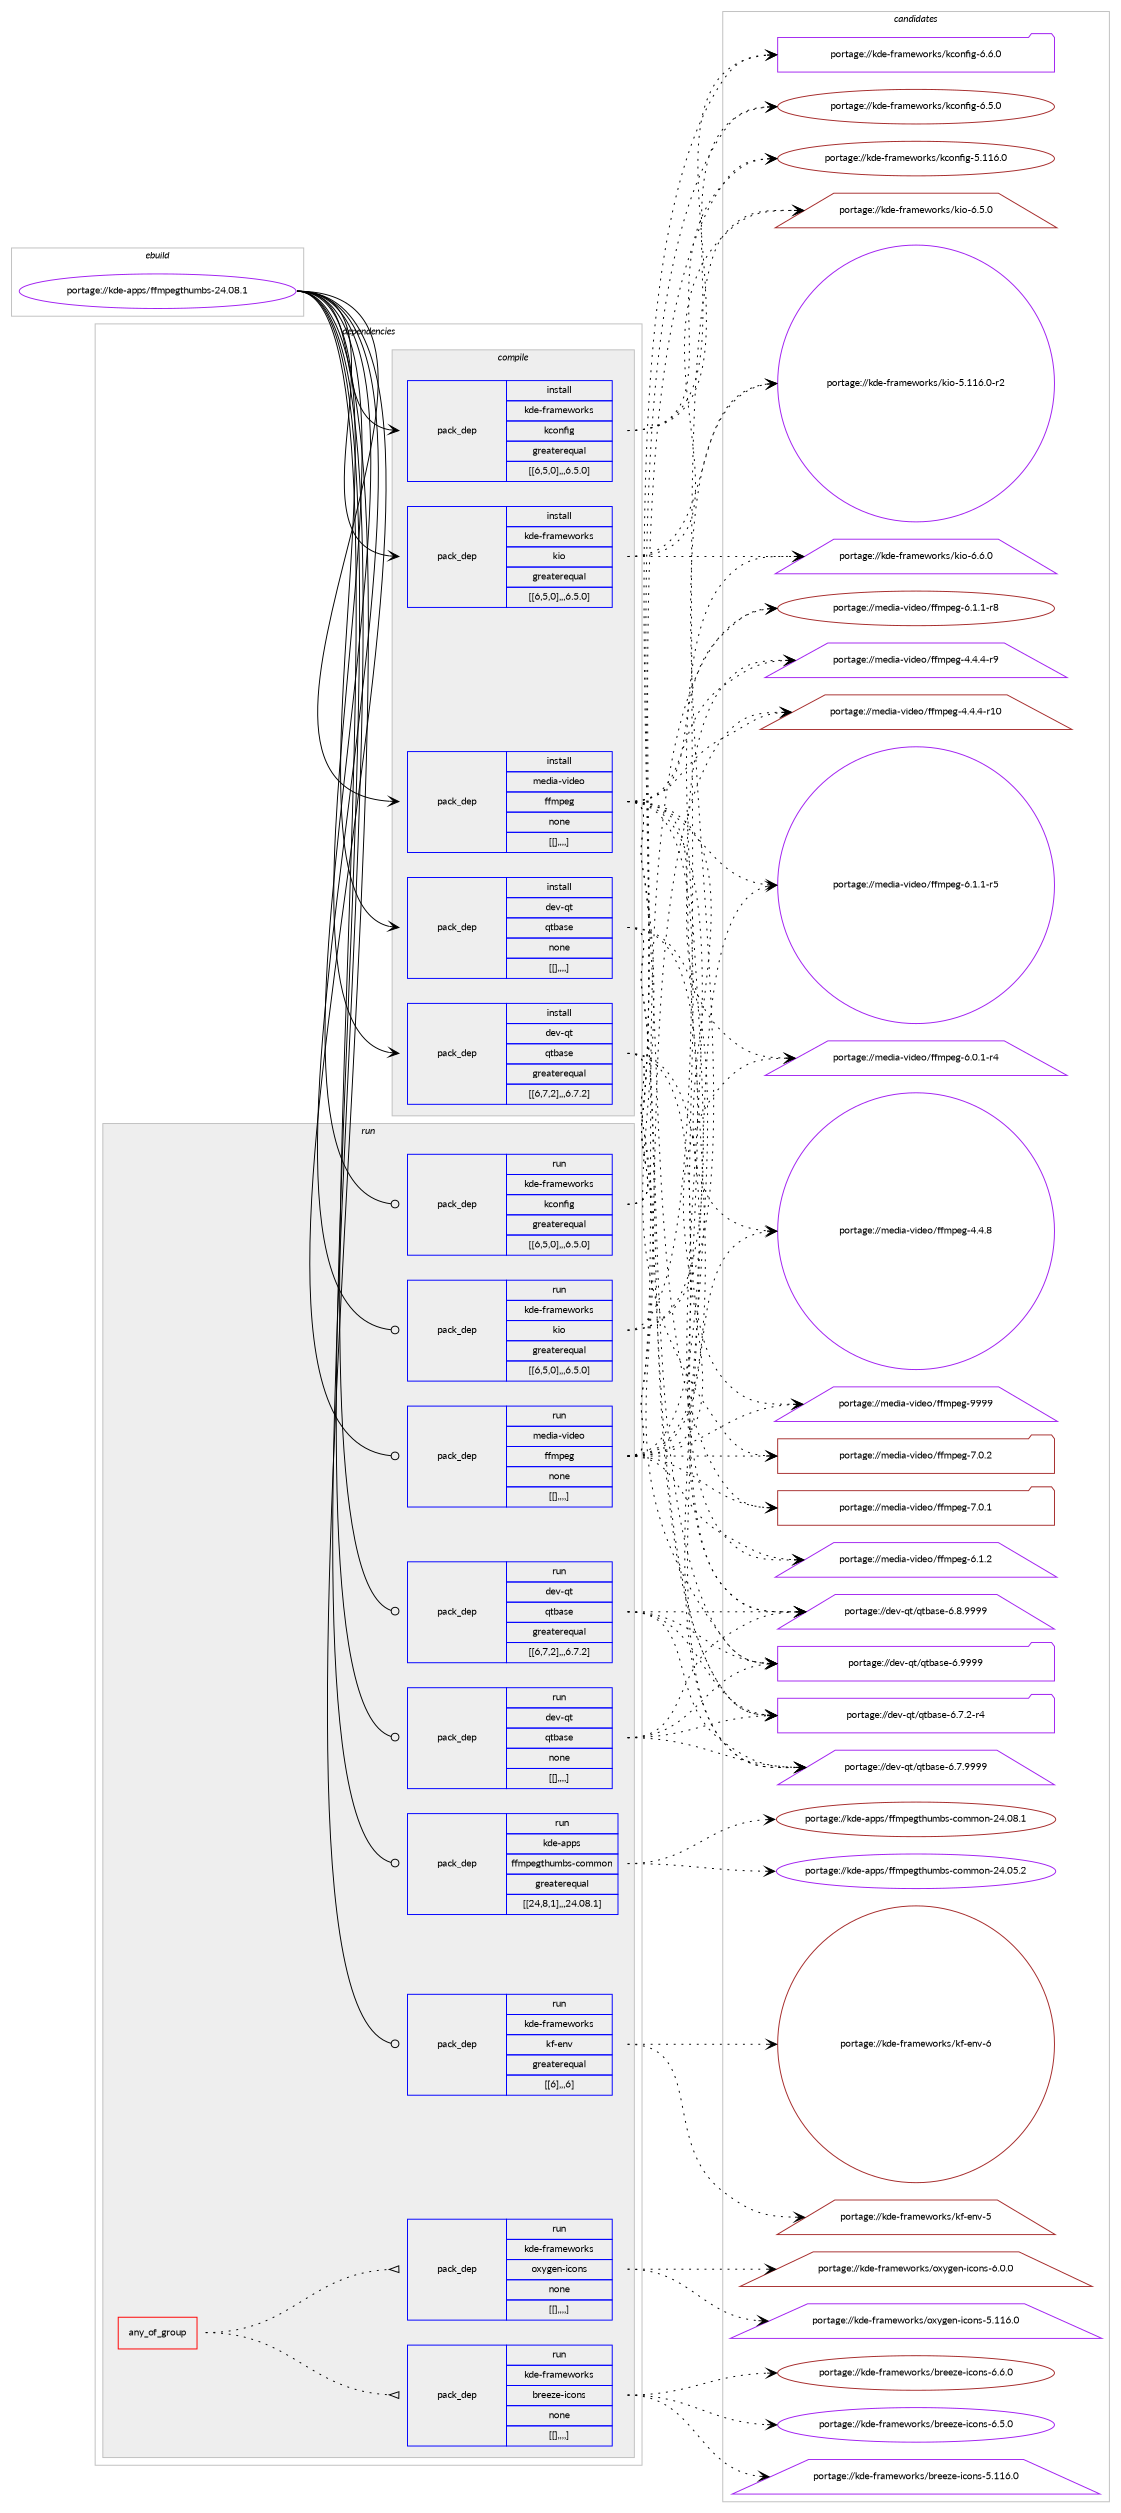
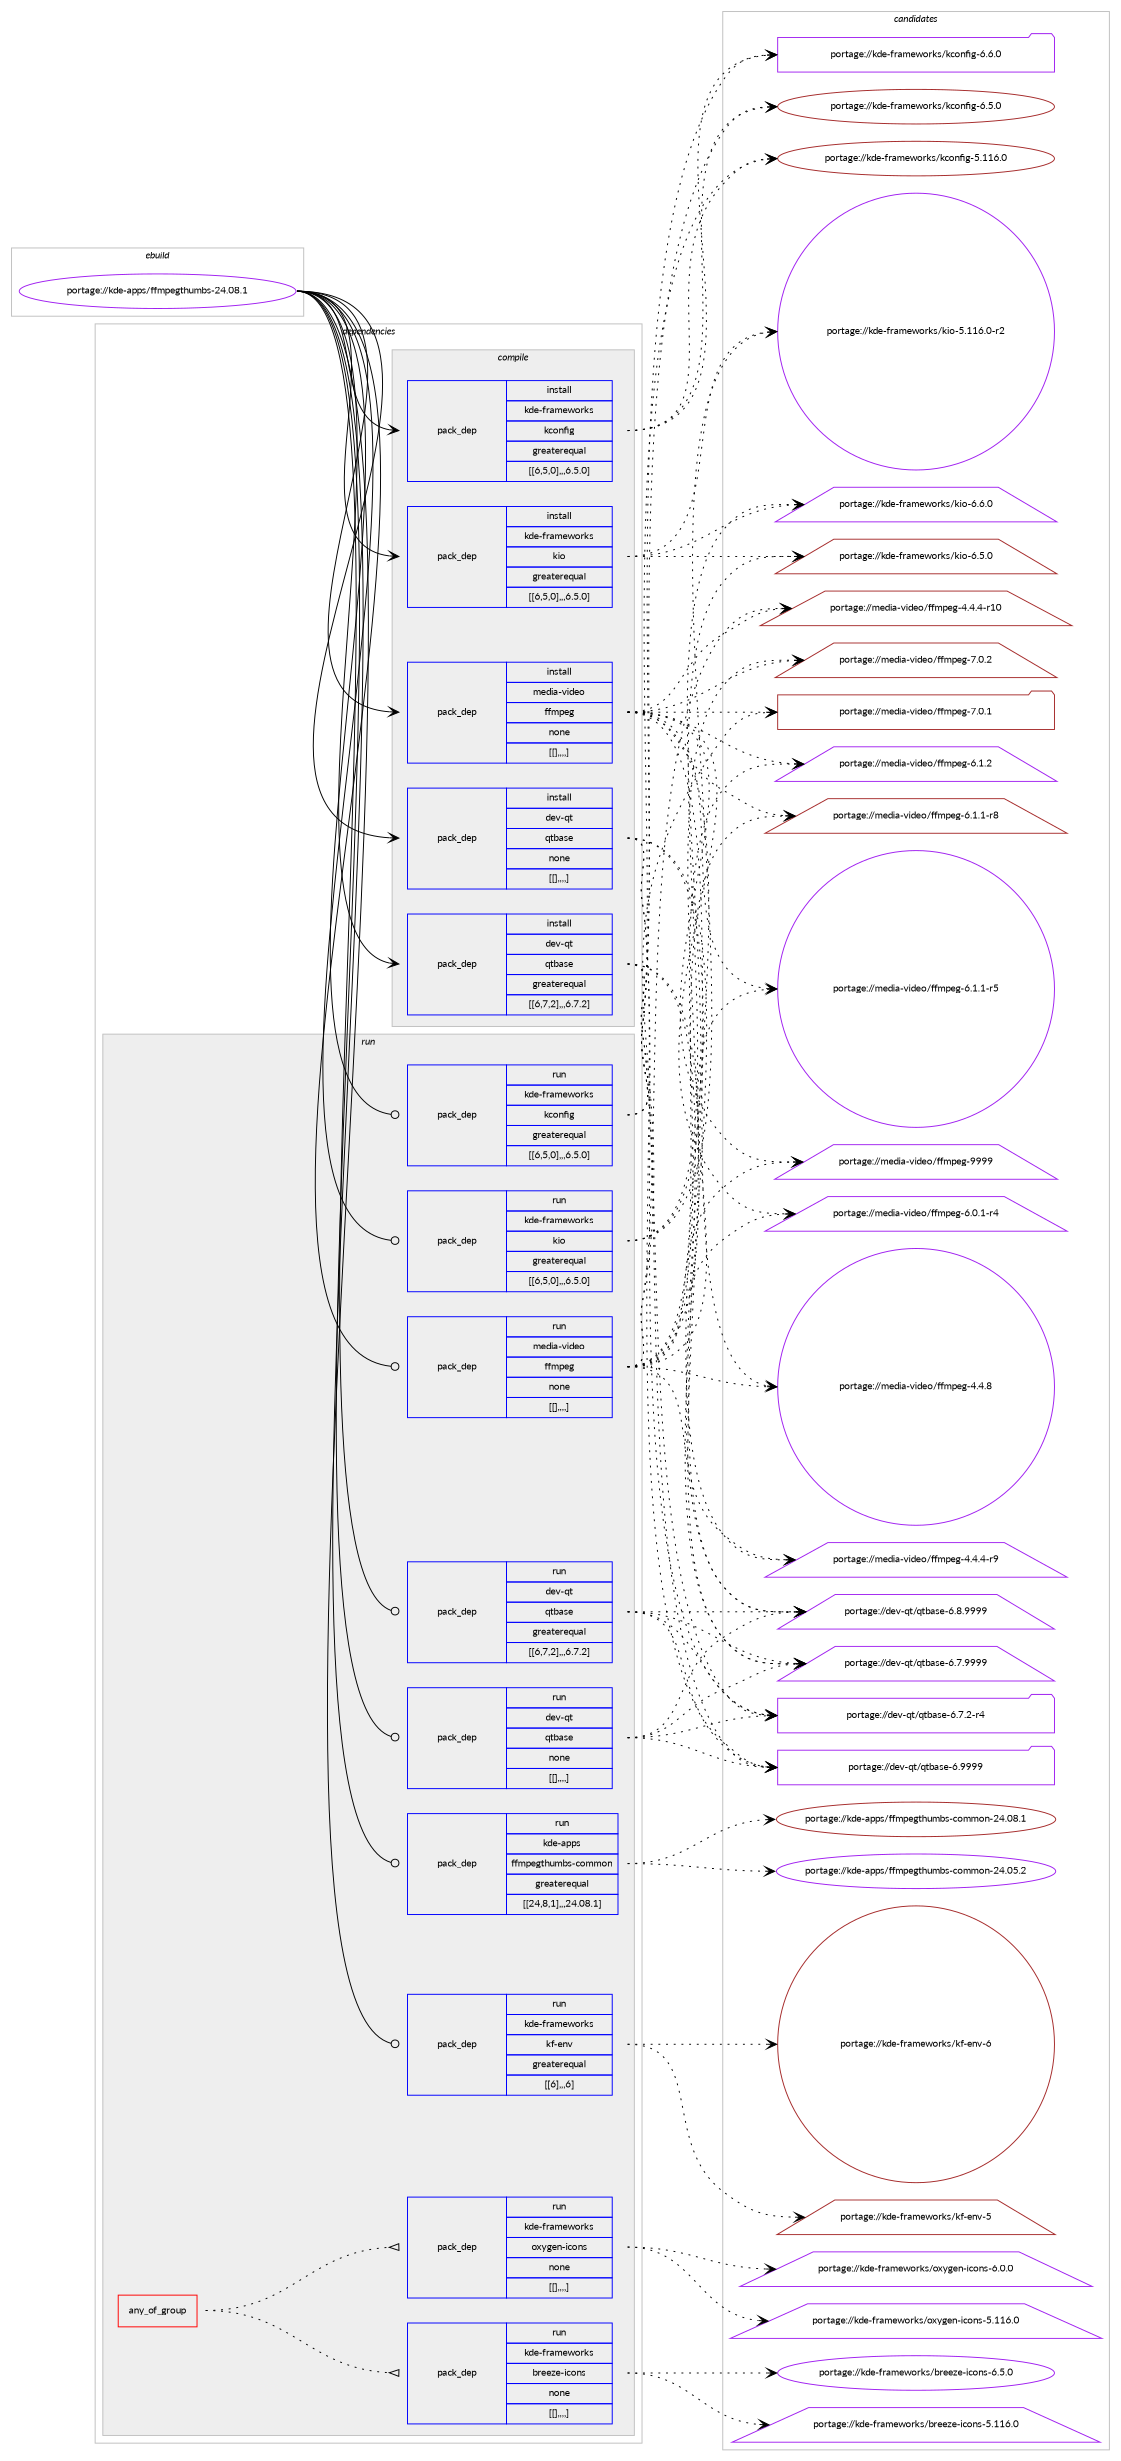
node "portage://media-video/ffmpeg-6.1.1-r8": shape ellipse -> trapezium
node "portage://media-video/ffmpeg-7.0.2": shape folder -> trapezium
node "portage://kde-frameworks/oxygen-icons-6.0.0": color brown -> purple
node "portage://kde-frameworks/breeze-icons-6.6.0": removed
